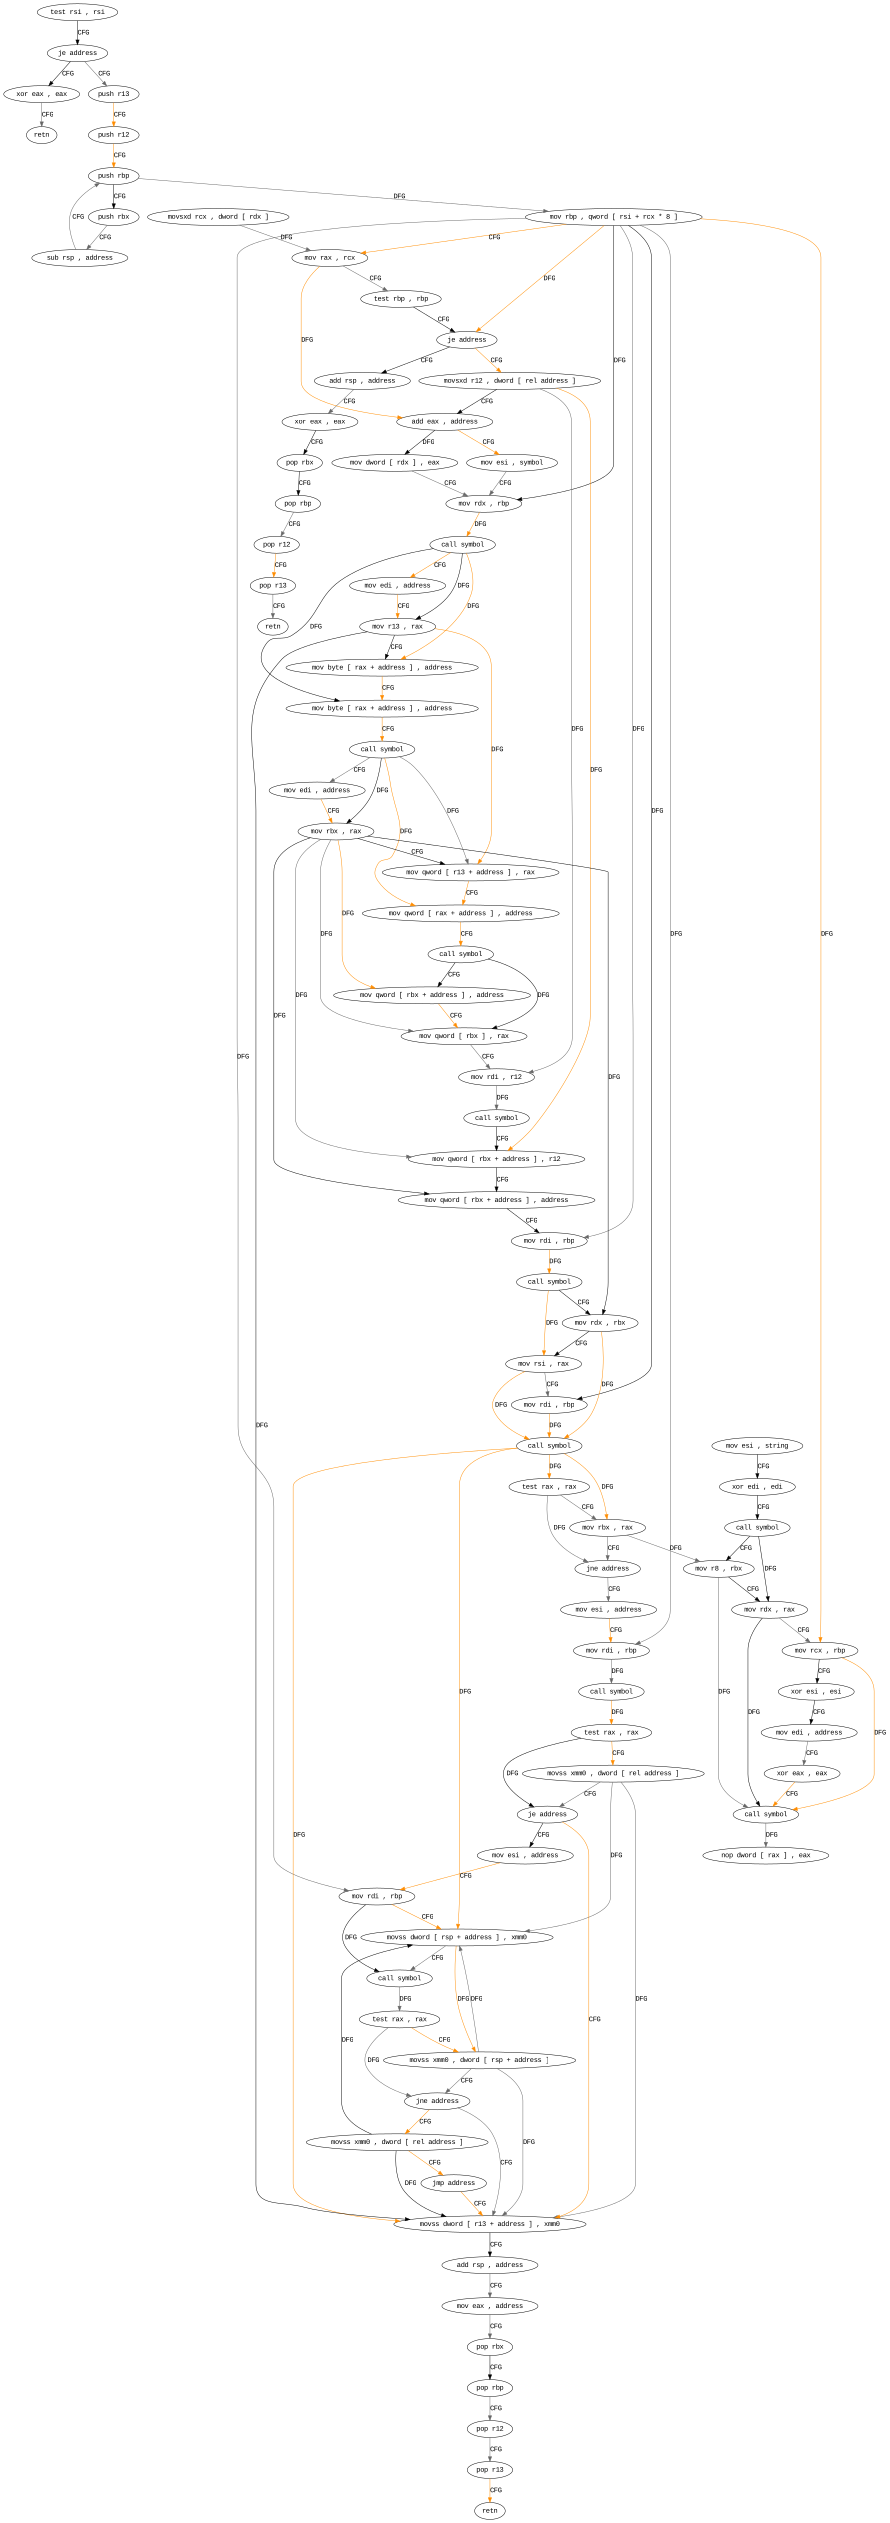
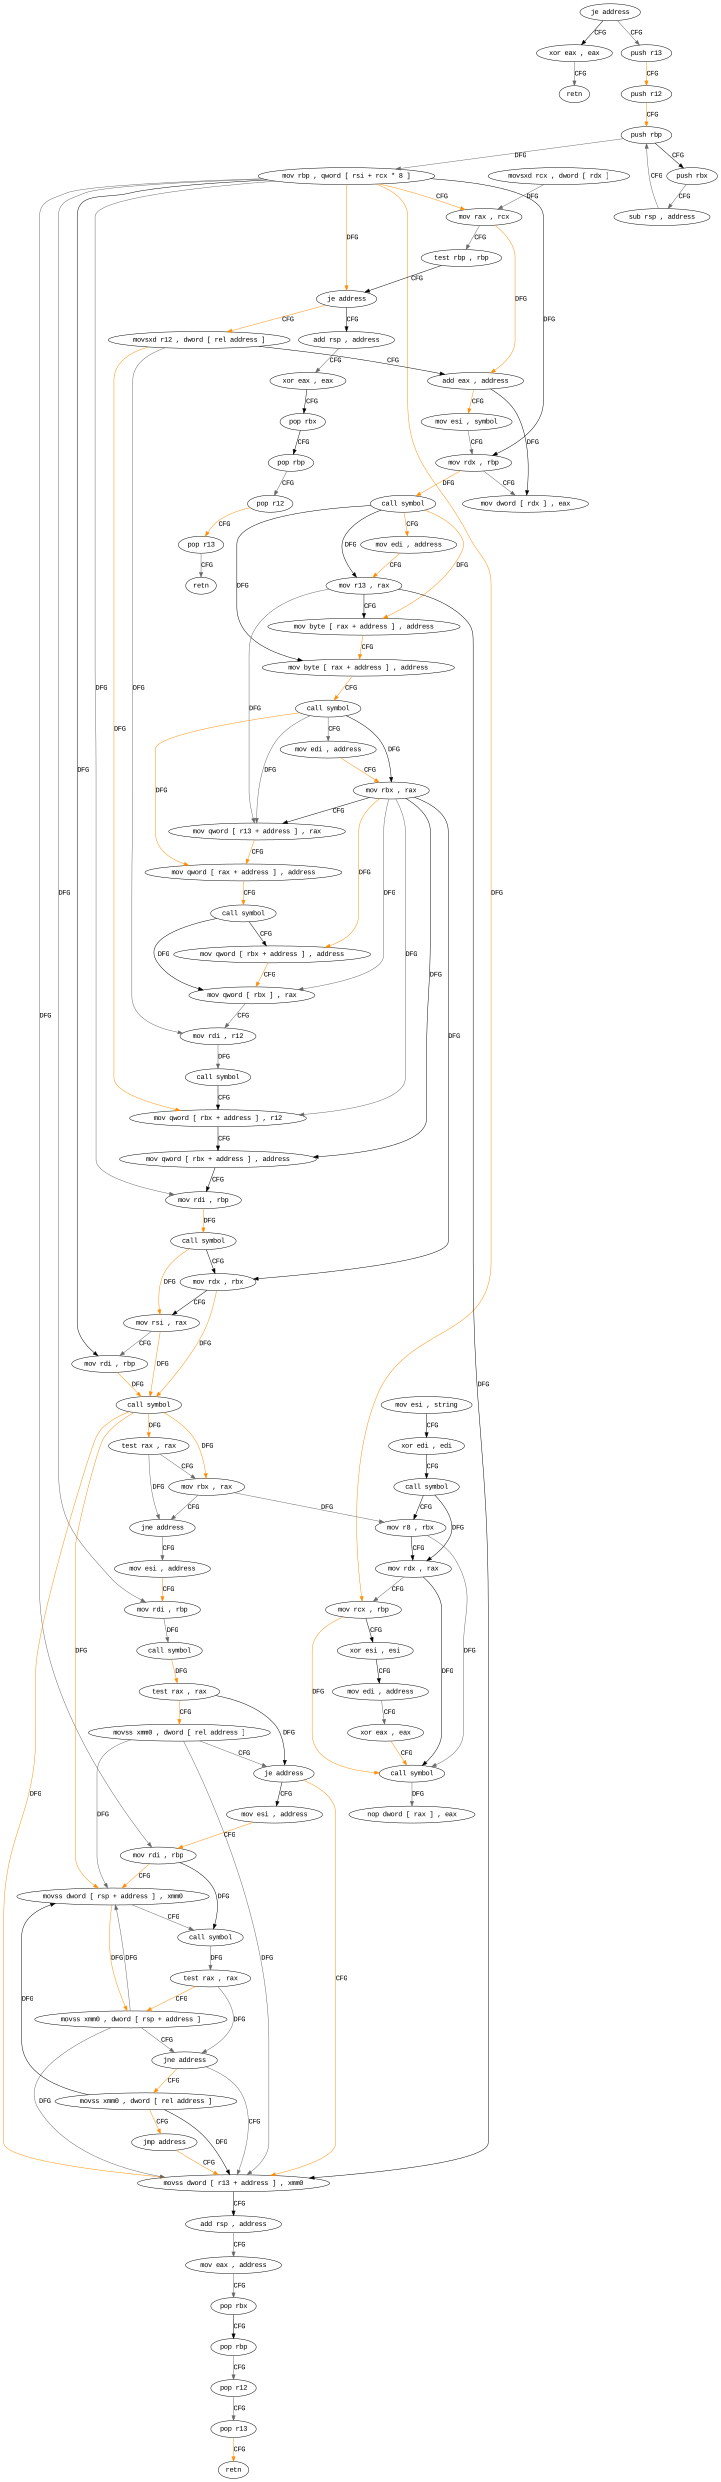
node "test rsi , rsi": removed
edge "mov dword [ rdx ] , eax" -> "mov rdx , rbp": reversed
edge "mov r13 , rax" -> "mov qword [ r13 + address ] , rax": color darkorange -> gray40
